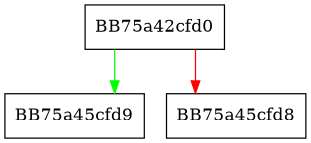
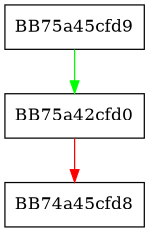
edge "BB75a42cfd0" -> "BB75a45cfd9": reversed
node "BB75a45cfd8": label "BB75a45cfd8" -> "BB74a45cfd8"
